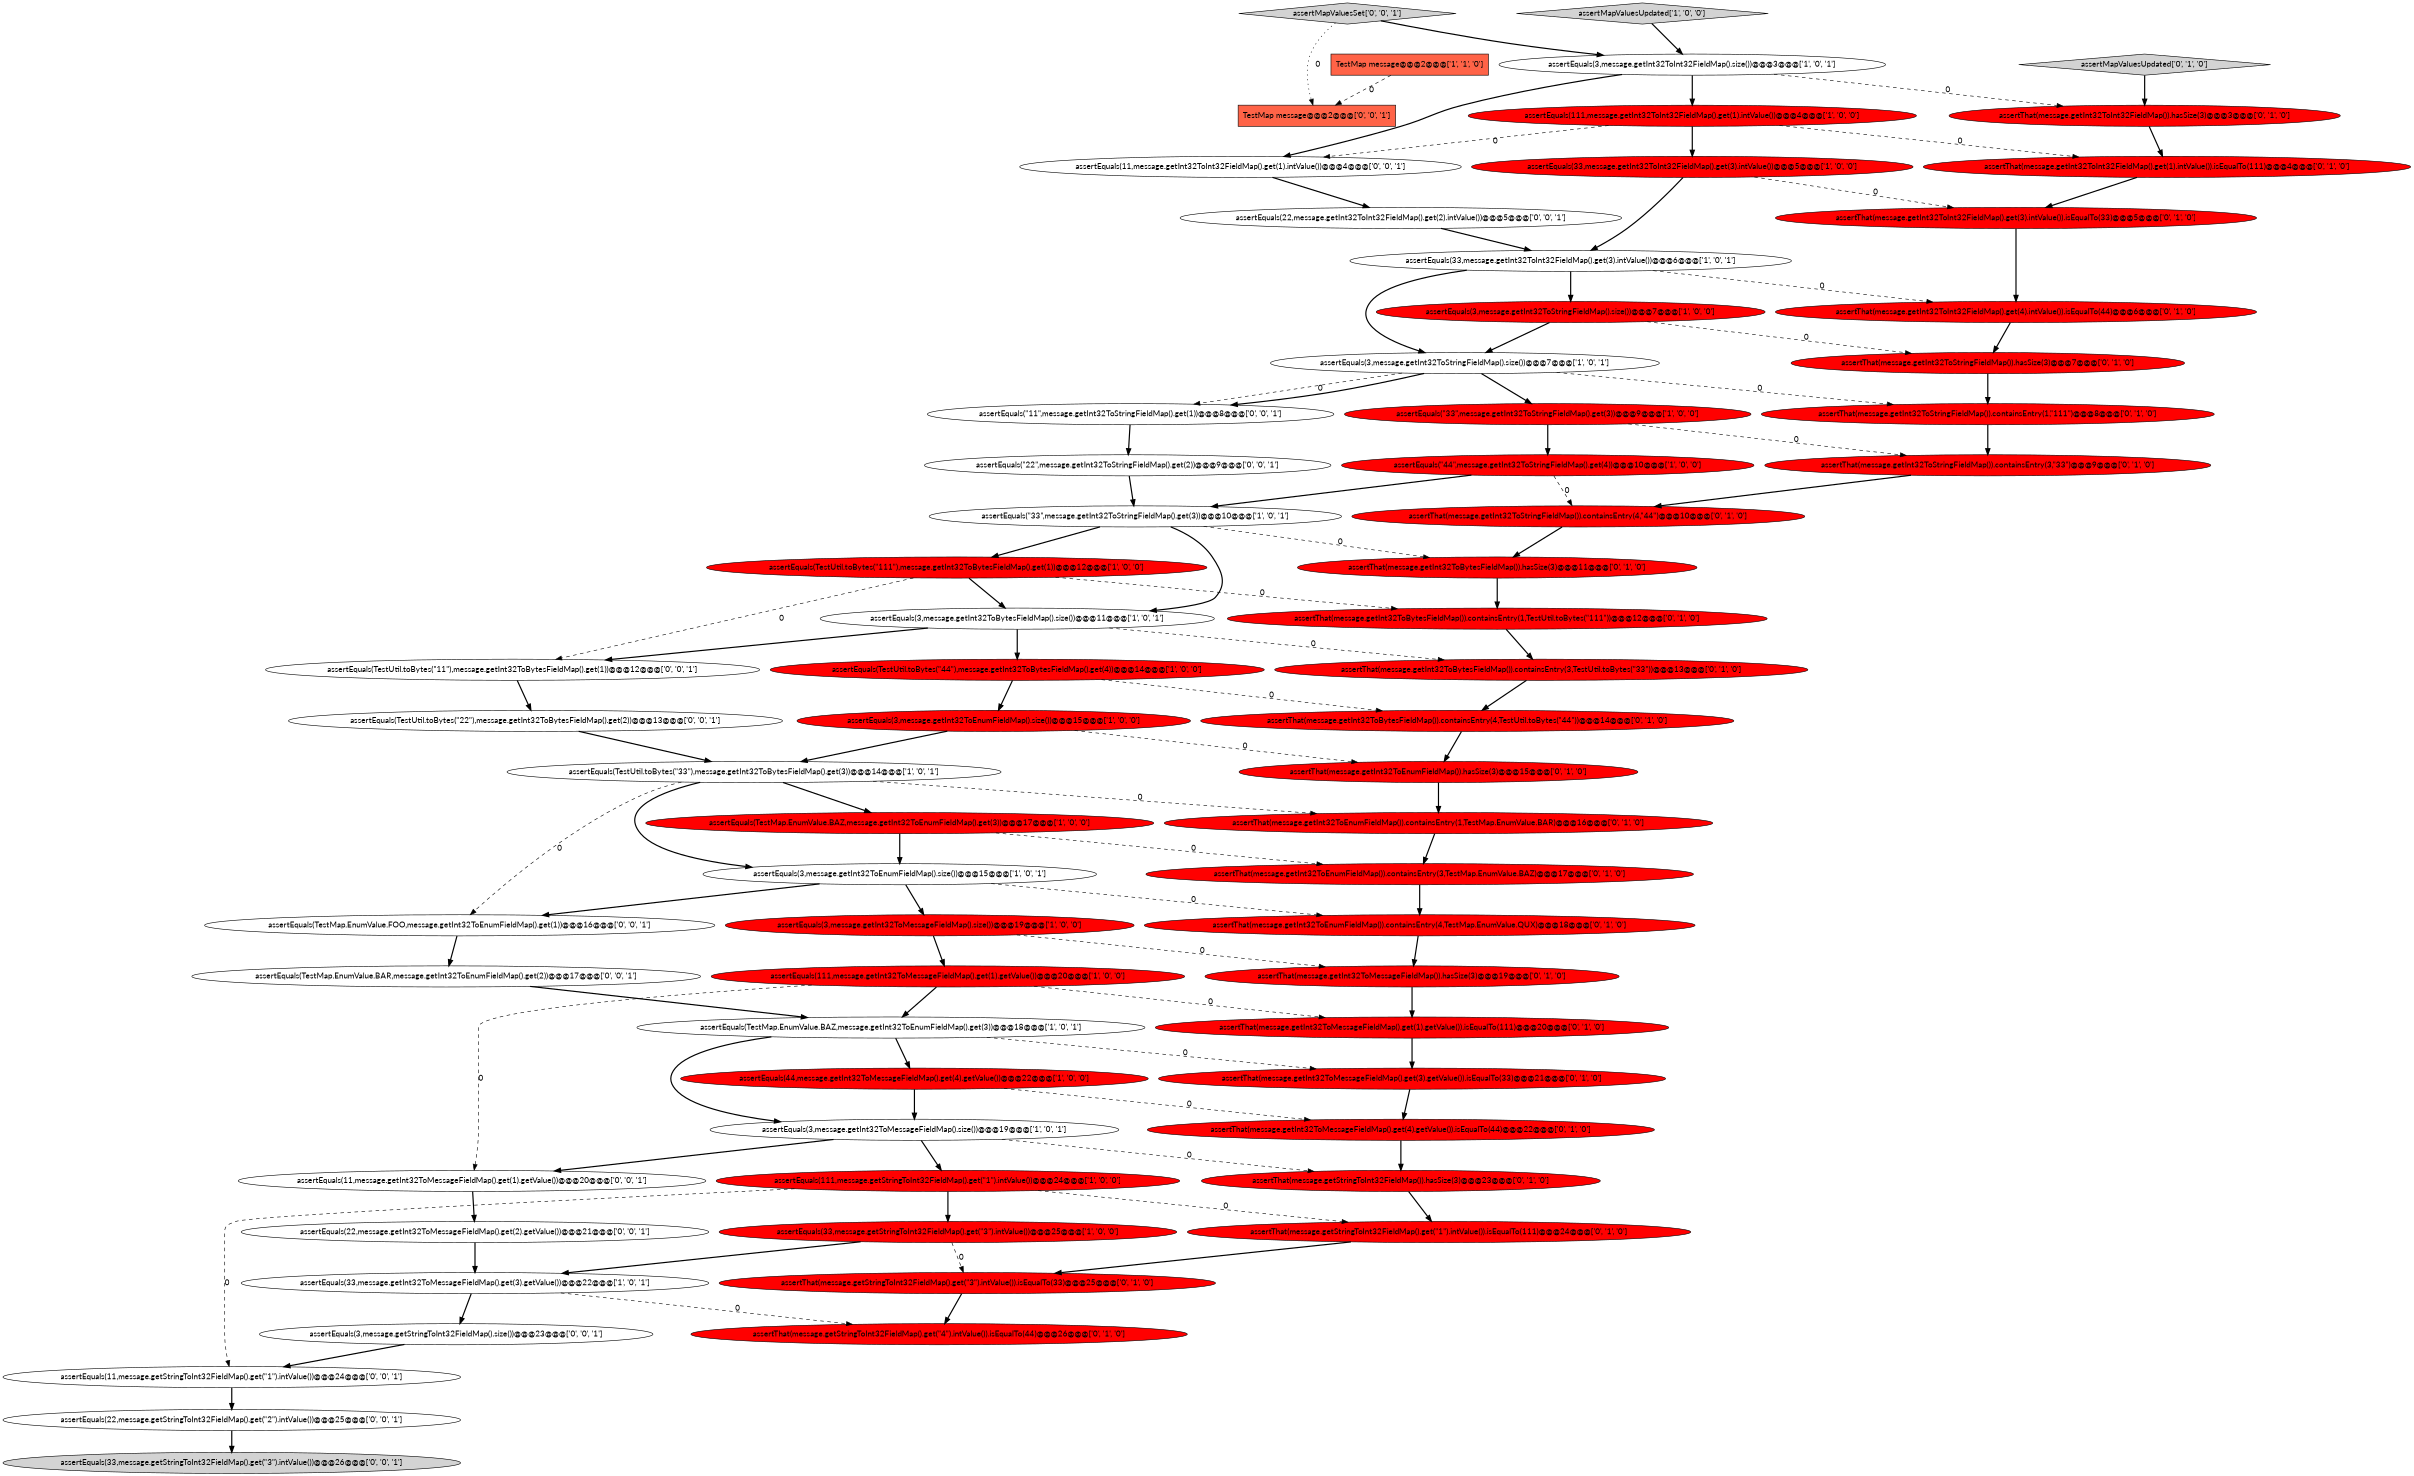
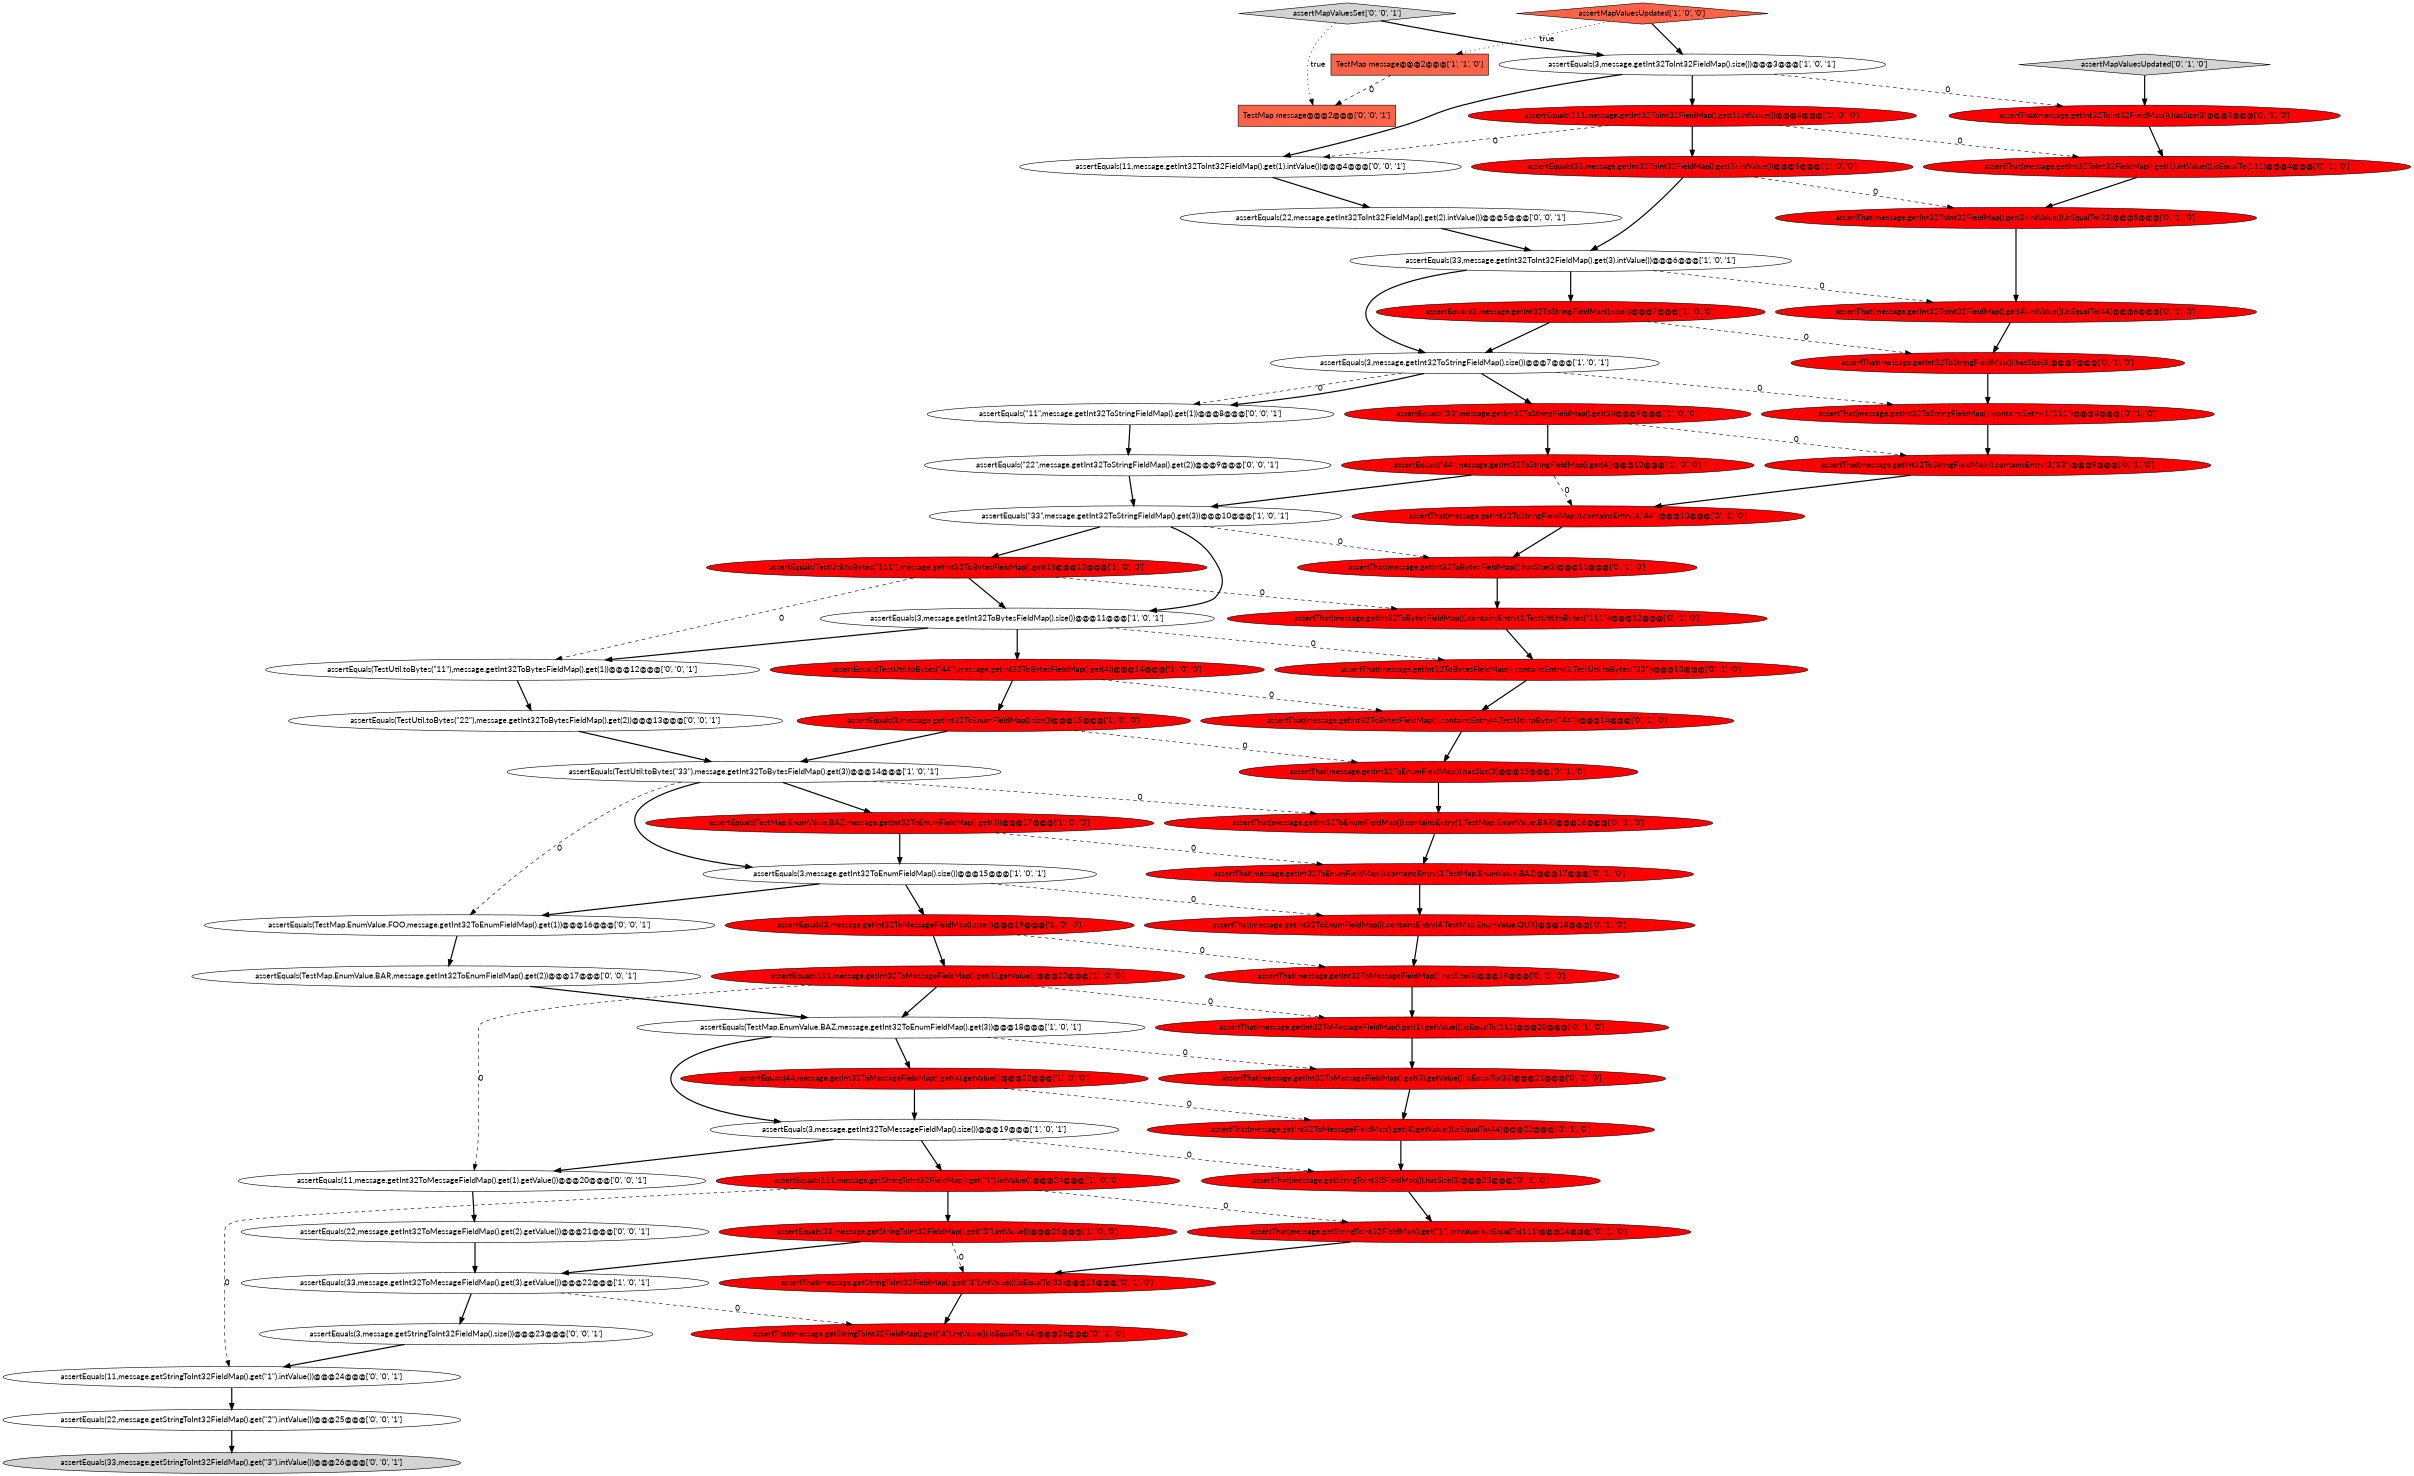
node "assertMapValuesUpdated['1', '0', '0']": fillcolor lightgray -> tomato
edge "assertMapValuesUpdated['1', '0', '0']" -> "TestMap message@@@2@@@['1', '1', '0']": added, label "true"
edge "assertMapValuesSet['0', '0', '1']" -> "TestMap message@@@2@@@['0', '0', '1']": label "0" -> "true"
